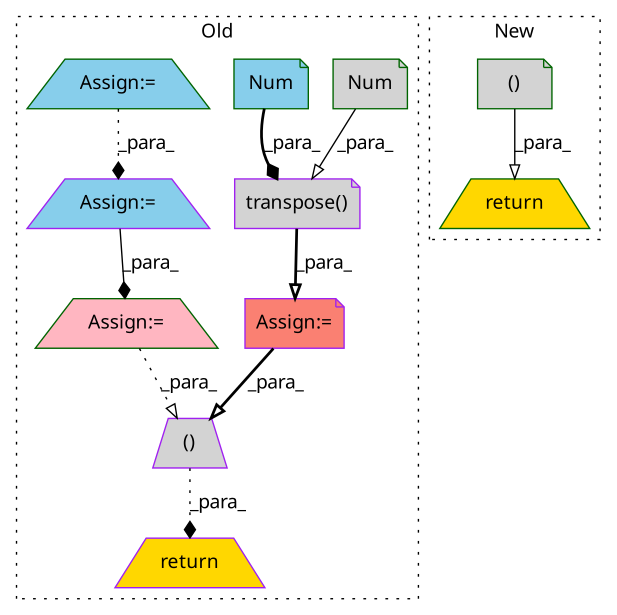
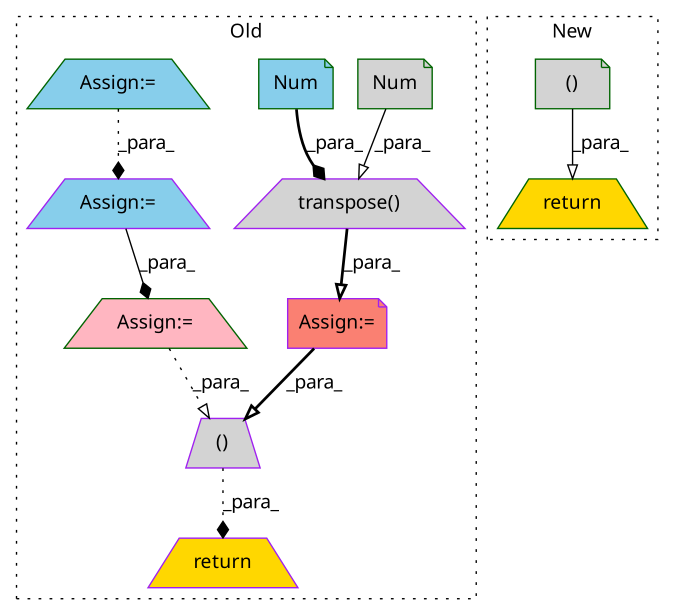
node "transpose()": shape note -> trapezium
